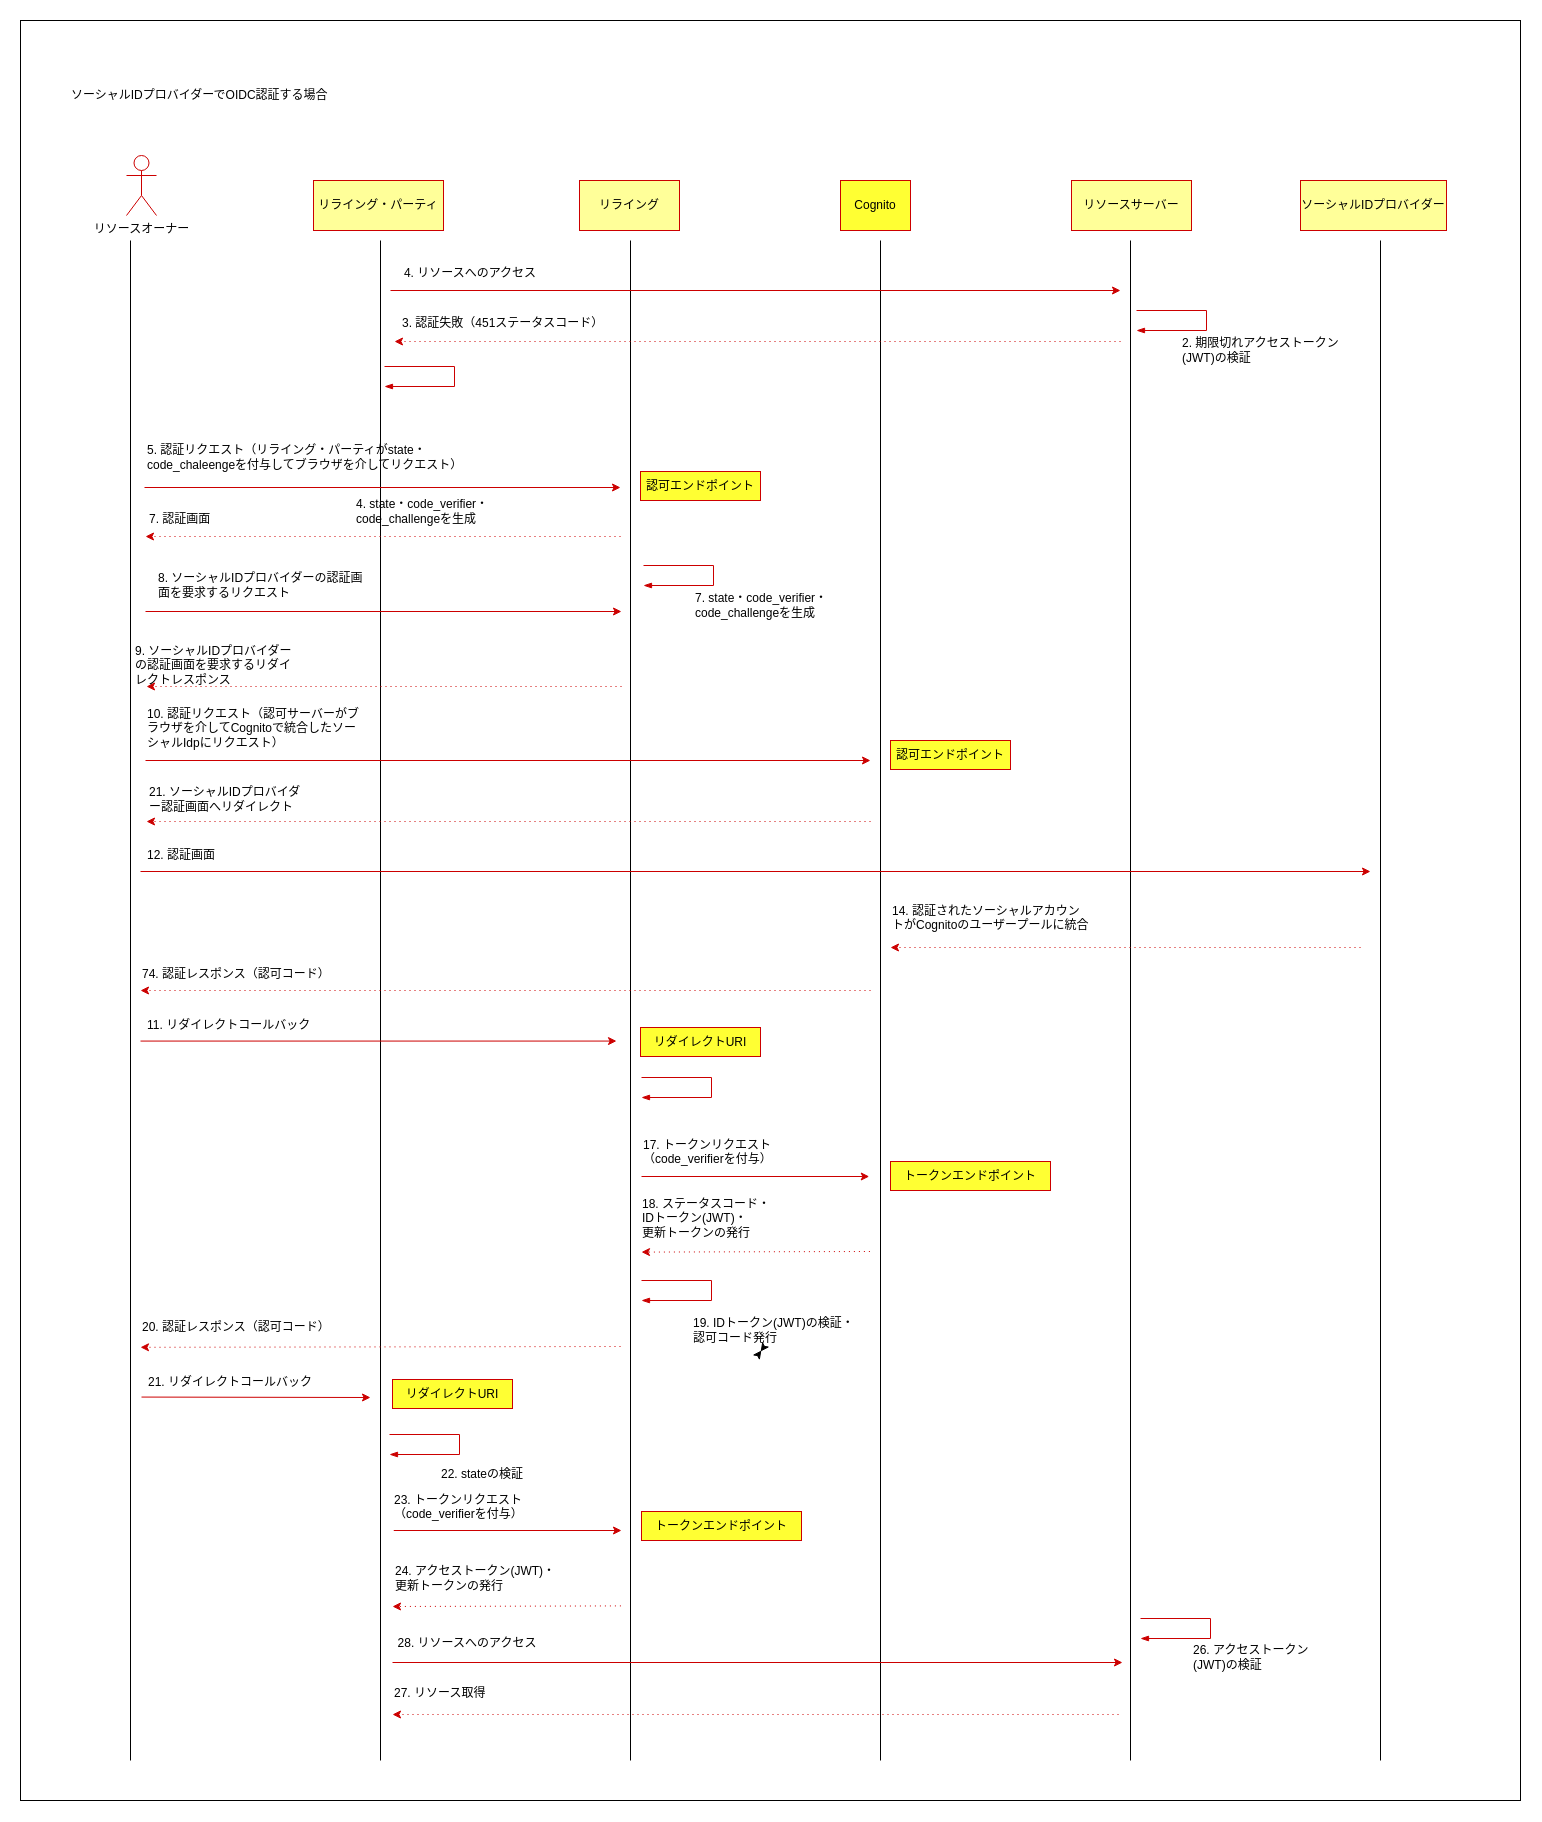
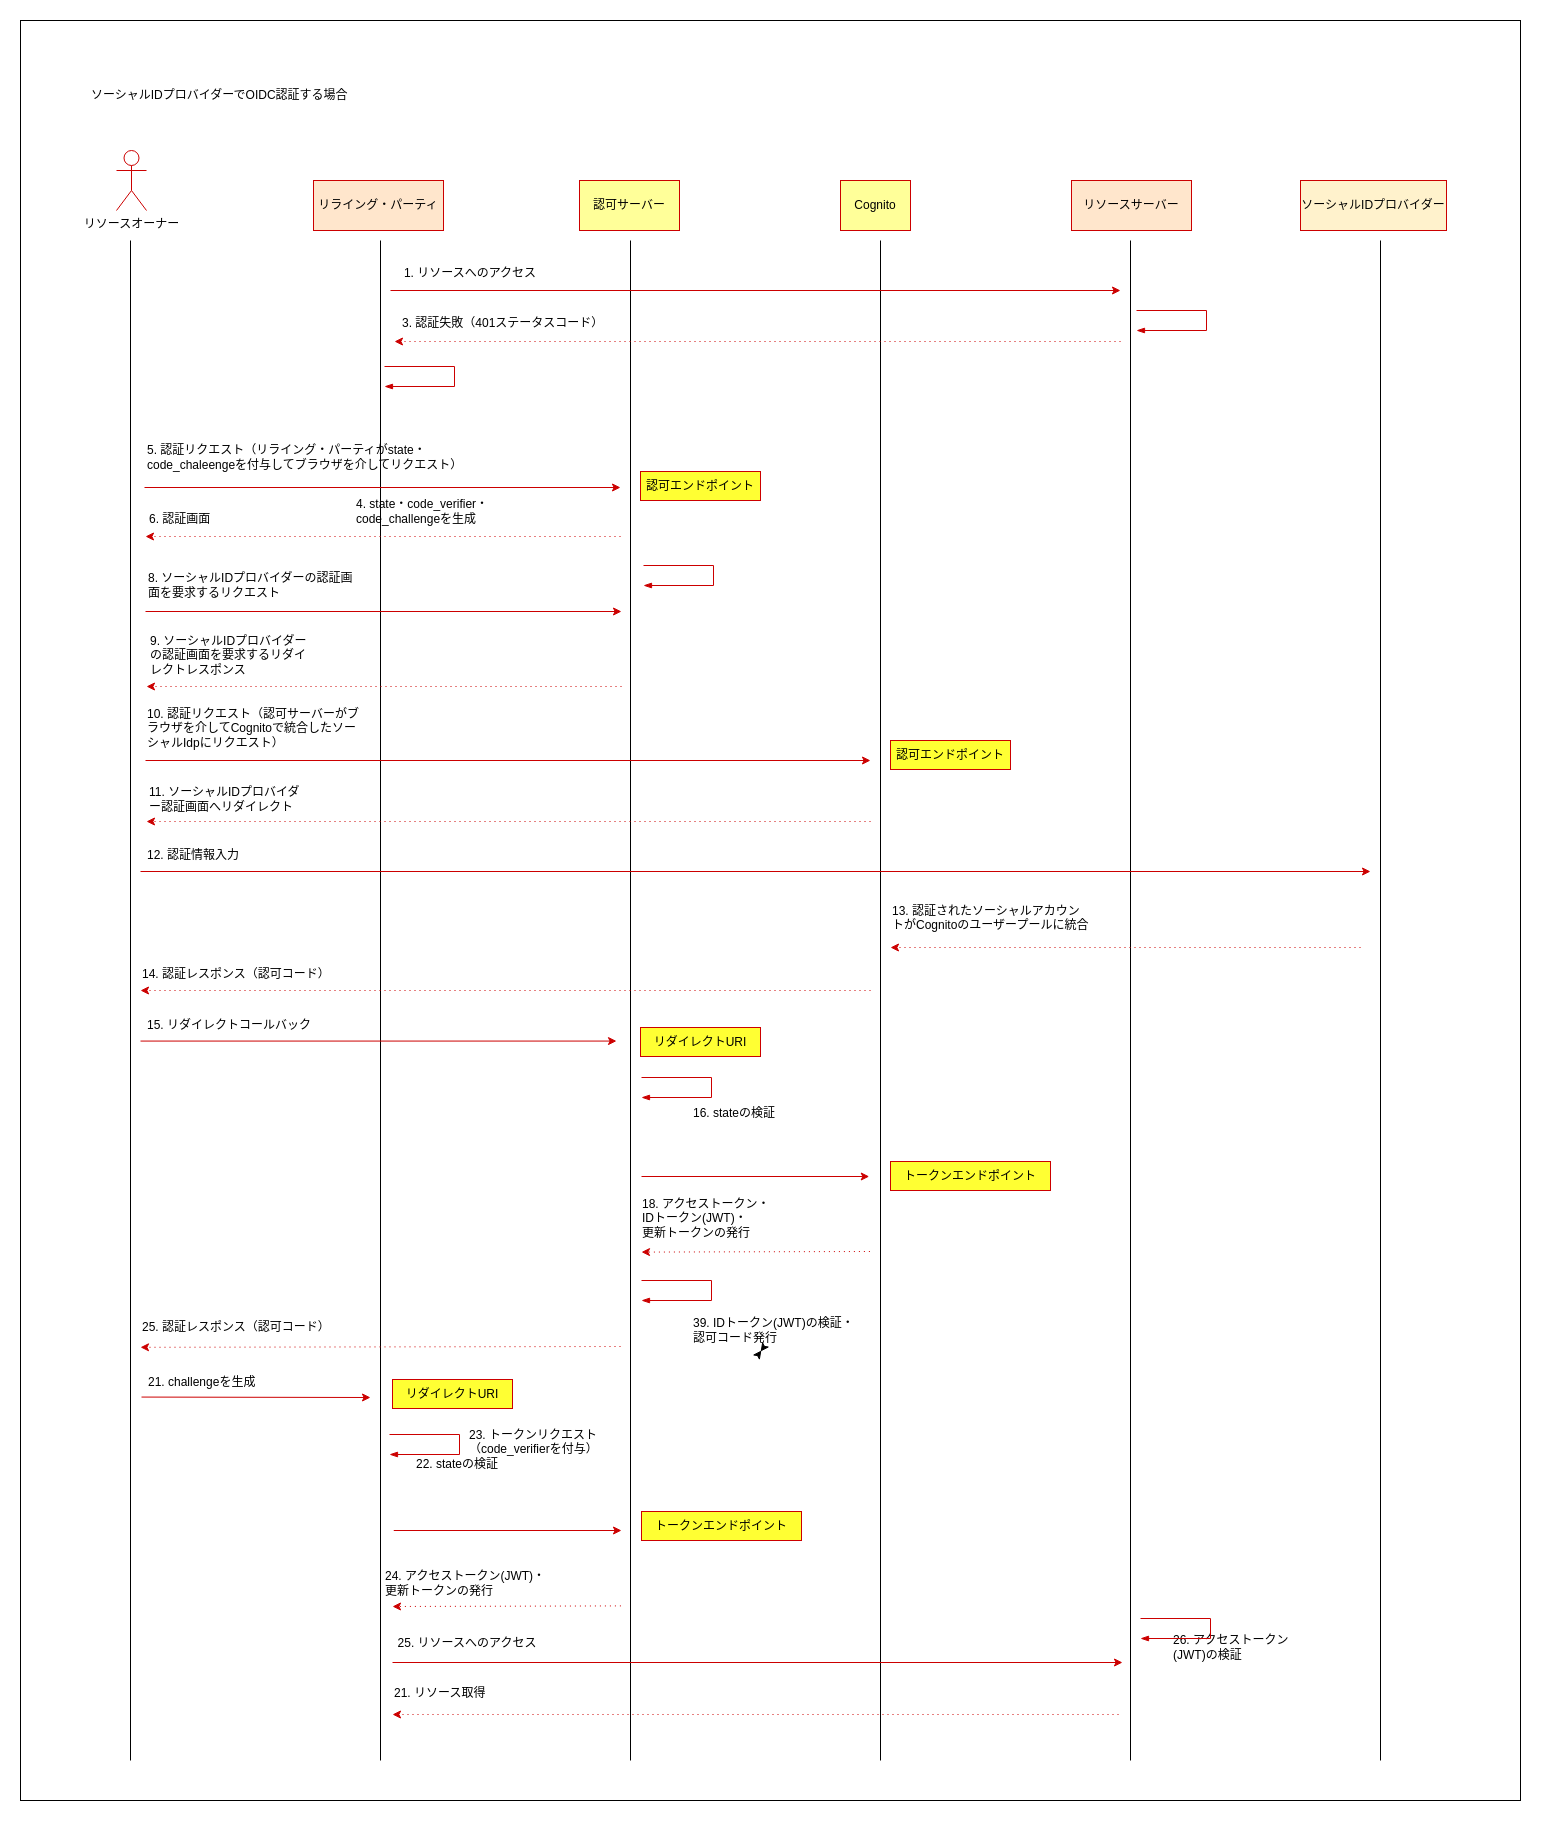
node "ソーシャルIDプロバイダーでOIDC認証する場合": moved (200, 96) -> (220, 96)
node "リソースオーナー": moved (142, 186) -> (132, 181)
node "リライング・パーティ": fillcolor #ffff99 -> #ffe6cc
node "リライング": label "リライング" -> "認可サーバー"
node "Cognito": fillcolor #ffff33 -> #ffff99
node "リソースサーバー": fillcolor #ffff99 -> #ffe6cc
node "ソーシャルIDプロバイダー": fillcolor #ffff99 -> #fff2cc
node "4. リソースへのアクセス": label "4. リソースへのアクセス" -> "1. リソースへのアクセス"
node "3. 認証失敗（451ステータスコード）": label "3. 認証失敗（451ステータスコード）" -> "3. 認証失敗（401ステータスコード）"
node "2. 期限切れアクセストークン(JWT)の検証": removed
node "7. 認証画面": label "7. 認証画面" -> "6. 認証画面"
node "8. ソーシャルIDプロバイダーの認証画面を要求するリクエスト": moved (264, 585) -> (254, 585)
node "7. state・code_verifier・code_challengeを生成": removed
node "9. ソーシャルIDプロバイダーの認証画面を要求するリダイレクトレスポンス": moved (214, 665) -> (229, 655)
node "21. ソーシャルIDプロバイダー認証画面へリダイレクト": label "21. ソーシャルIDプロバイダー認証画面へリダイレクト" -> "11. ソーシャルIDプロバイダー認証画面へリダイレクト"
node "12. 認証画面": label "12. 認証画面" -> "12. 認証情報入力"
node "14. 認証されたソーシャルアカウントがCognitoのユーザープールに統合": label "14. 認証されたソーシャルアカウントがCognitoのユーザープールに統合" -> "13. 認証されたソーシャルアカウントがCognitoのユーザープールに統合"
node "74. 認証レスポンス（認可コード）": label "74. 認証レスポンス（認可コード）" -> "14. 認証レスポンス（認可コード）"
node "11. リダイレクトコールバック": label "11. リダイレクトコールバック" -> "15. リダイレクトコールバック"
node "16. stateの検証": added
node "17. トークンリクエスト （code_verifierを付与）": removed
node "18. ステータスコード・ IDトークン(JWT)・ 更新トークンの発行": label "18. ステータスコード・ IDトークン(JWT)・ 更新トークンの発行" -> "18. アクセストークン・ IDトークン(JWT)・ 更新トークンの発行"
node "20. 認証レスポンス（認可コード）": label "20. 認証レスポンス（認可コード）" -> "25. 認証レスポンス（認可コード）"
node "19. IDトークン(JWT)の検証・ 認可コード発行": label "19. IDトークン(JWT)の検証・ 認可コード発行" -> "39. IDトークン(JWT)の検証・ 認可コード発行"
node "21. リダイレクトコールバック": label "21. リダイレクトコールバック" -> "21. challengeを生成"
node "22. stateの検証": moved (510, 1474) -> (485, 1464)
node "23. トークンリクエスト（code_verifierを付与）": moved (497, 1497) -> (572, 1432)
node "24. アクセストークン(JWT)・ 更新トークンの発行": moved (482, 1579) -> (472, 1584)
node "28. リソースへのアクセス": label "28. リソースへのアクセス" -> "25. リソースへのアクセス"
node "26. アクセストークン(JWT)の検証": moved (1261, 1657) -> (1241, 1647)
node "27. リソース取得": label "27. リソース取得" -> "21. リソース取得"
